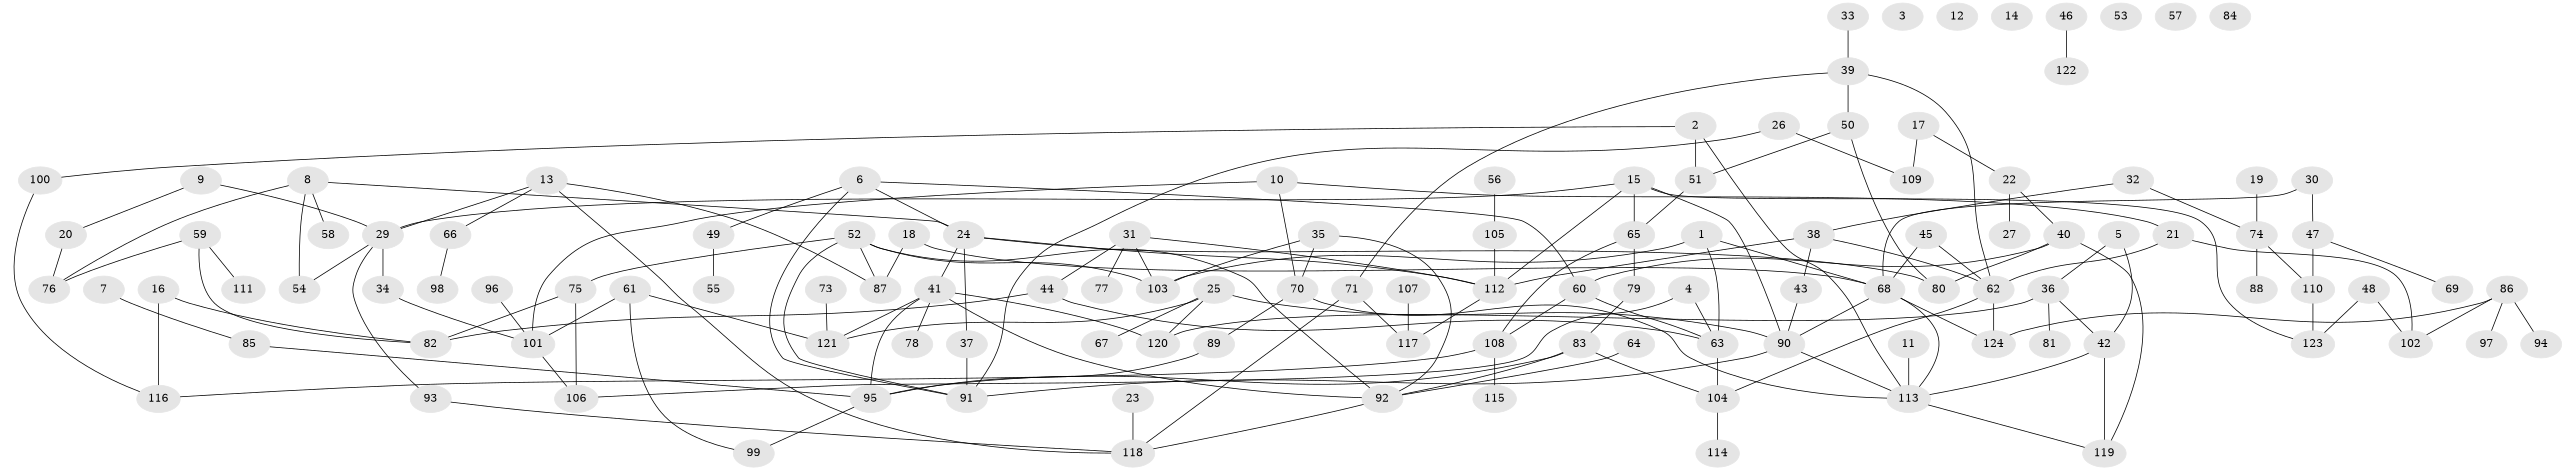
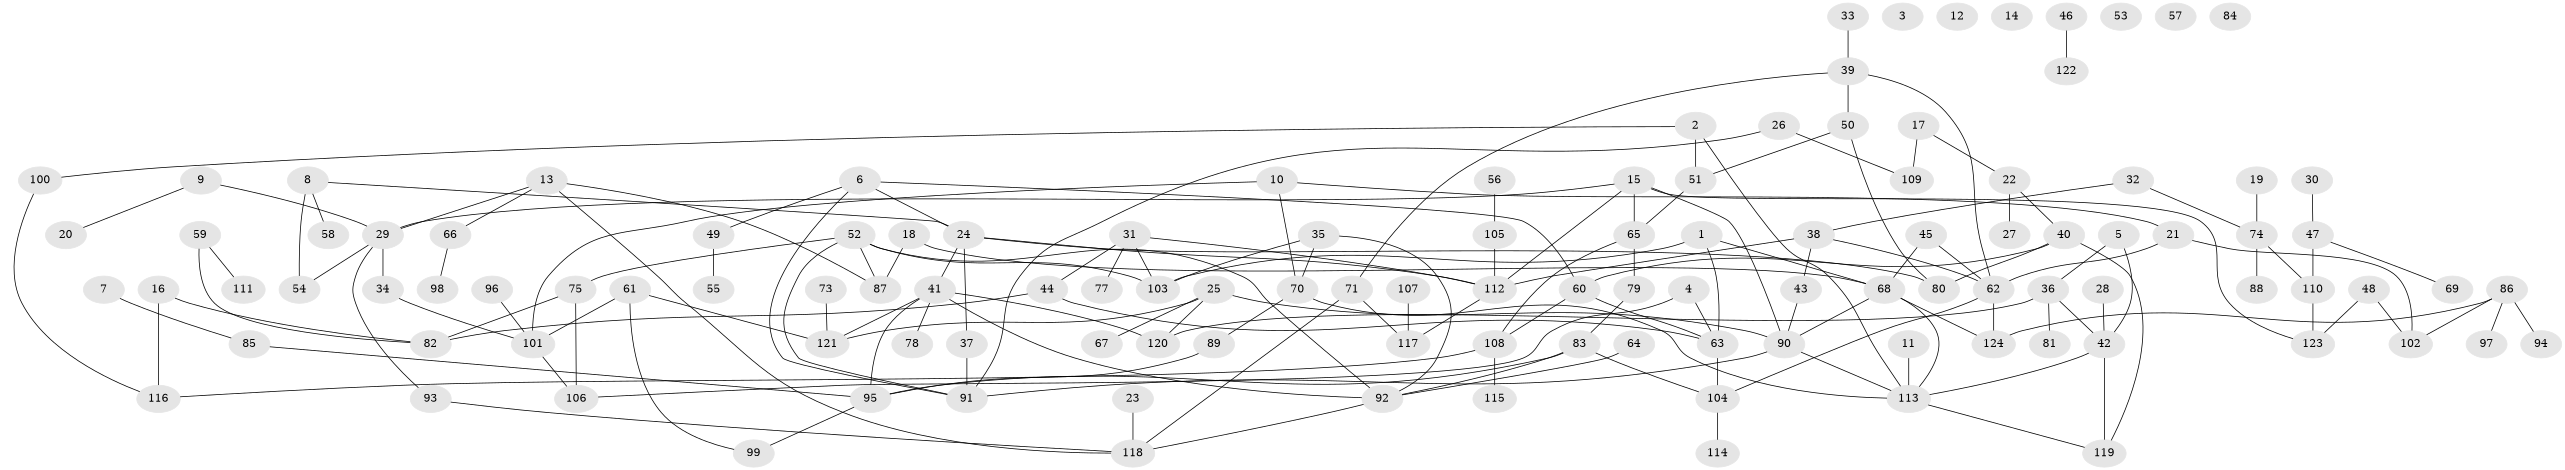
edge "30" -- "68": removed
node "76": removed
node "28": added
